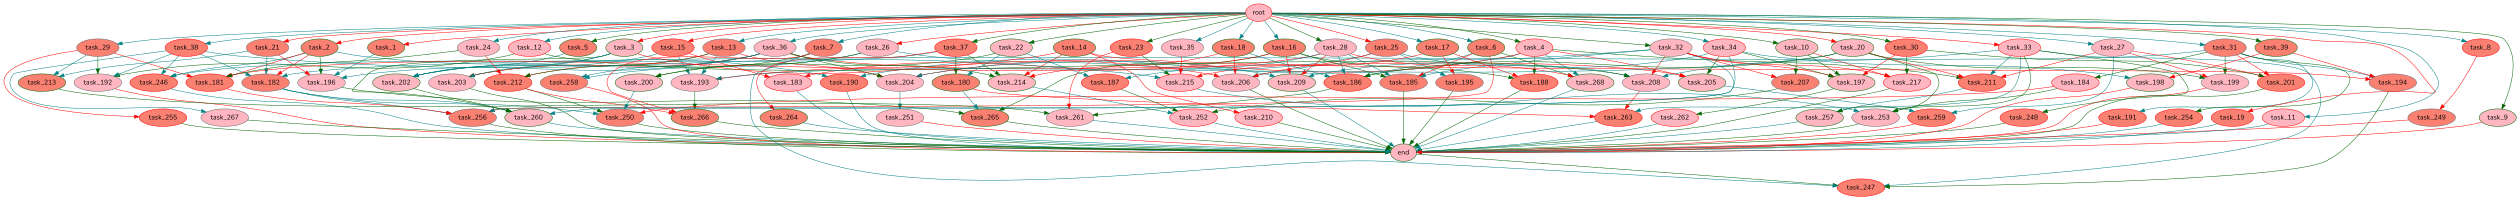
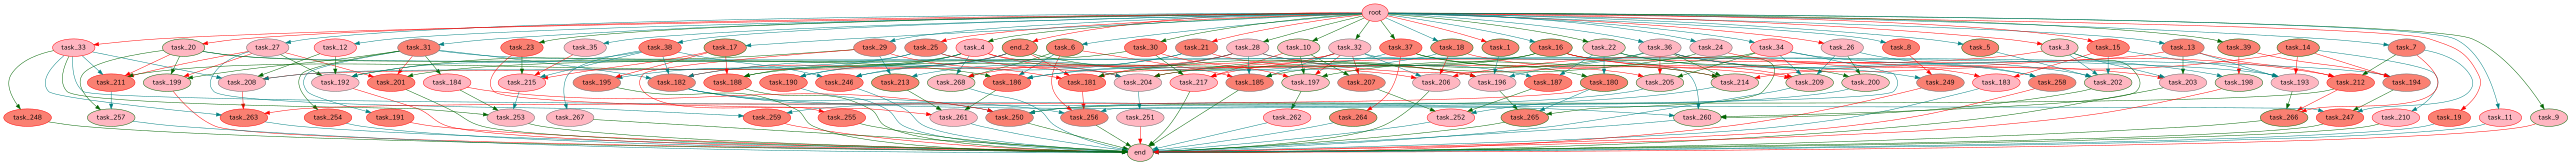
edge "root" -> "task_5": color darkgreen -> teal
node "task_2": label "task_2" -> "end_2"
edge "task_22" -> "task_249": added
edge "task_27" -> "task_192": added
node "task_199": color gray40 -> darkgreen
edge "task_14" -> "task_210": color red -> teal
edge "end" -> "task_247": reversed
